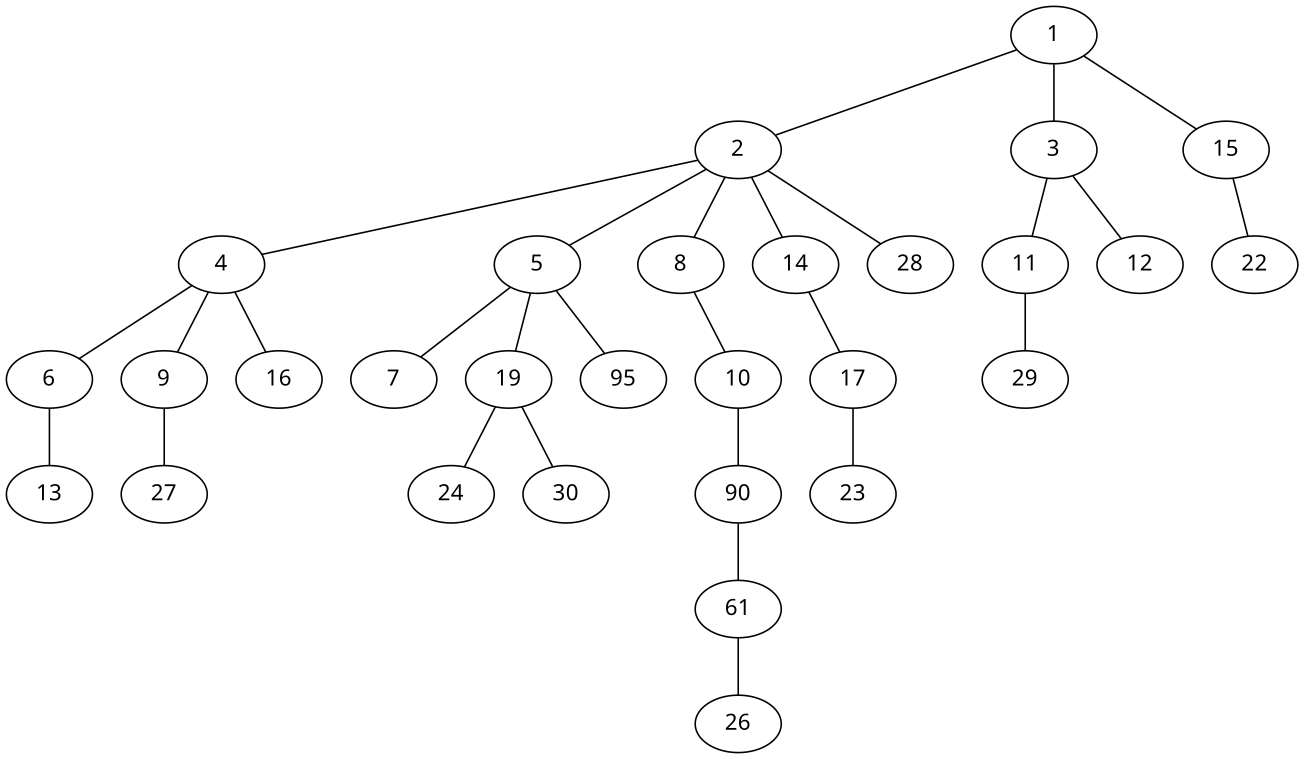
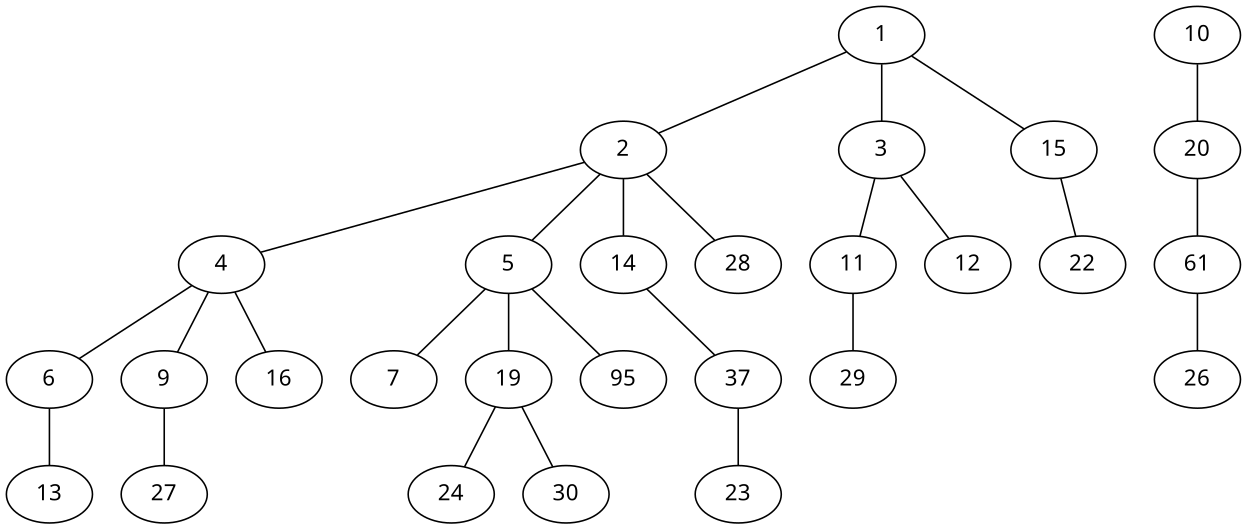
node "8": removed
node "17": label "17" -> "37"
node "90": label "90" -> "20"
